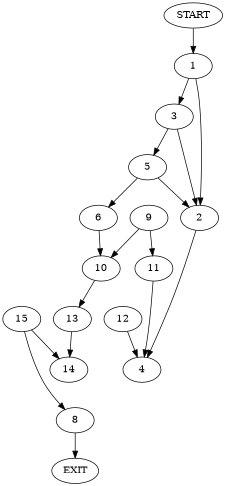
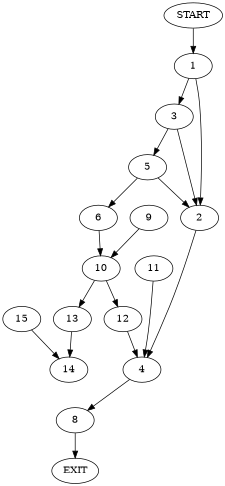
edge "9" -> "11": removed
edge "10" -> "12": added
edge "15" -> "8": now "4" -> "8"
